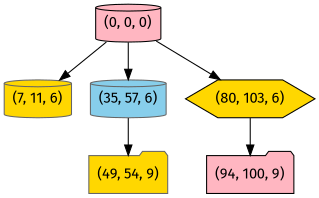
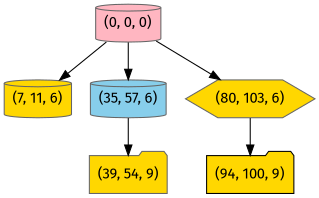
node "(0, 0, 0)": color black -> gray40
node "(80, 103, 6)": color black -> gray40
node "(49, 54, 9)": label "(49, 54, 9)" -> "(39, 54, 9)"
node "(94, 100, 9)": fillcolor lightpink -> gold
